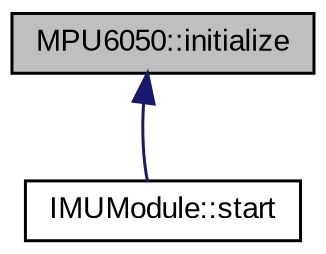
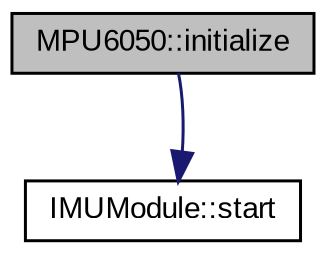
edge "IMUModule::start" -> "MPU6050::initialize": reversed
